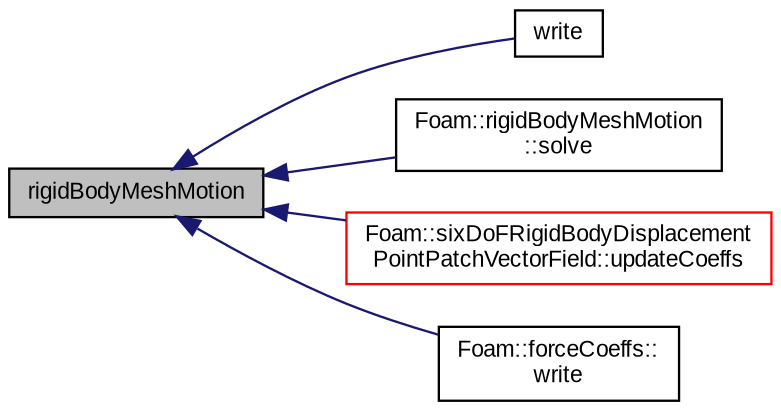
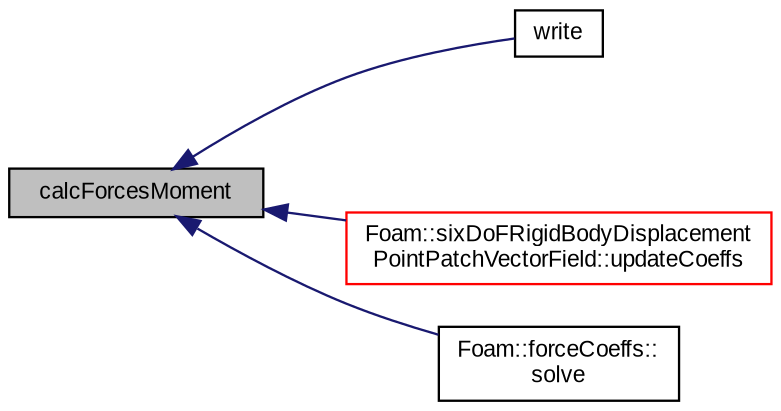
node "Foam::rigidBodyMeshMotion ::solve": removed
node "rigidBodyMeshMotion": label "rigidBodyMeshMotion" -> "calcForcesMoment"
node "Foam::forceCoeffs:: write": label "Foam::forceCoeffs:: write" -> "Foam::forceCoeffs:: solve"
